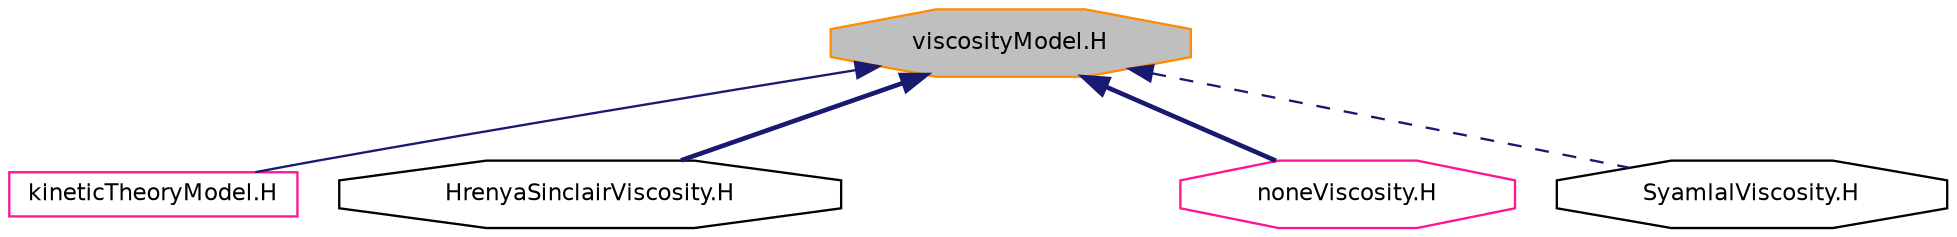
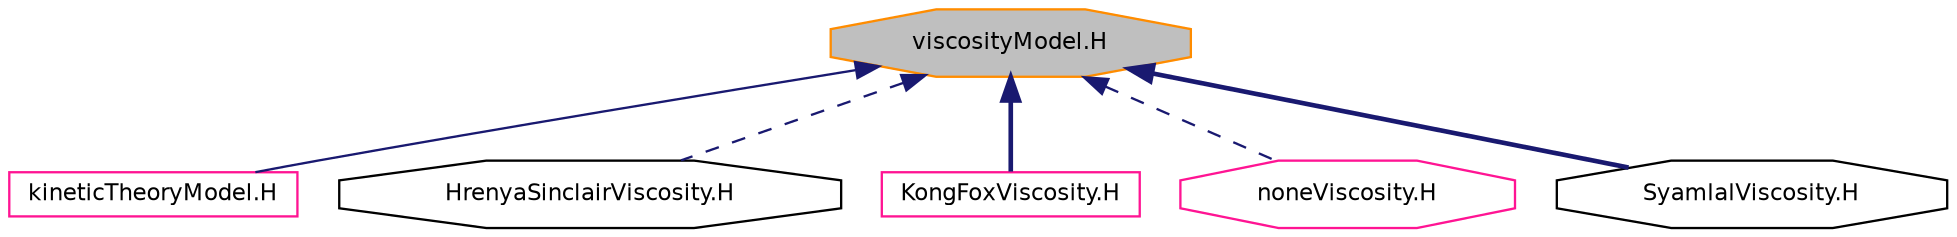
edge "SyamlalViscosity.H" -> "viscosityModel.H": style dashed -> bold
edge "HrenyaSinclairViscosity.H" -> "viscosityModel.H": style bold -> dashed
edge "noneViscosity.H" -> "viscosityModel.H": style bold -> dashed
node "KongFoxViscosity.H": added
